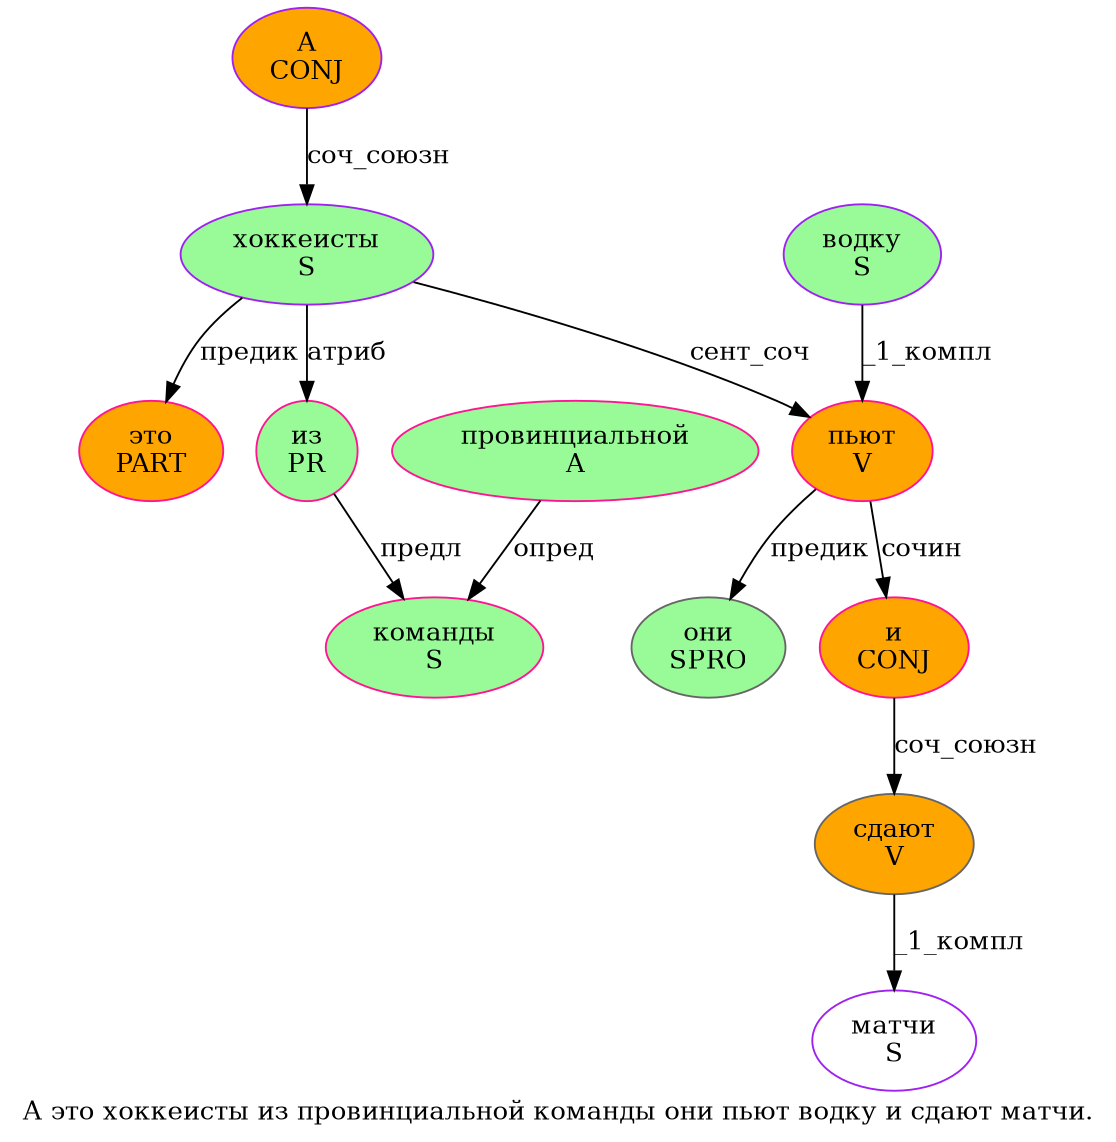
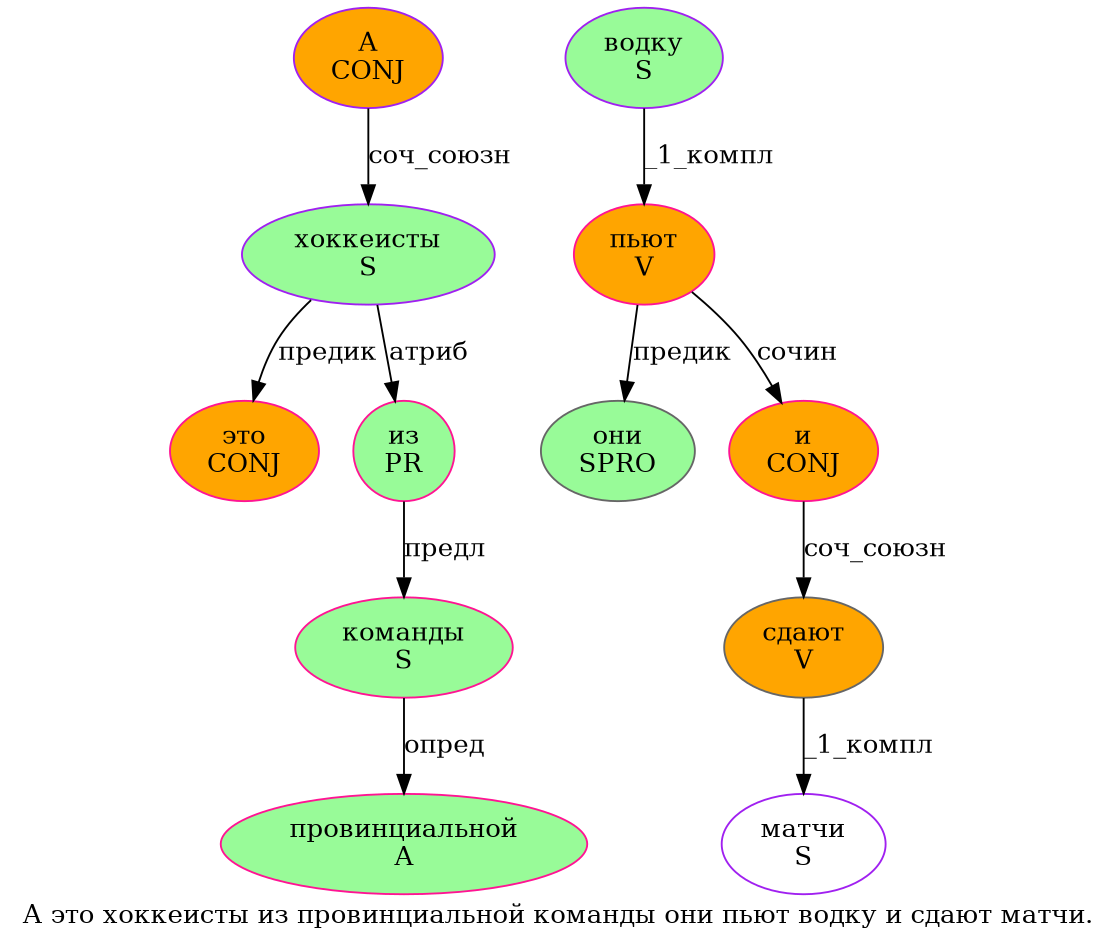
edge "хоккеисты S" -> "пьют V": removed, label "сент_соч"
node "это PART": label "это PART" -> "это CONJ"
edge "провинциальной A" -> "команды S": reversed
